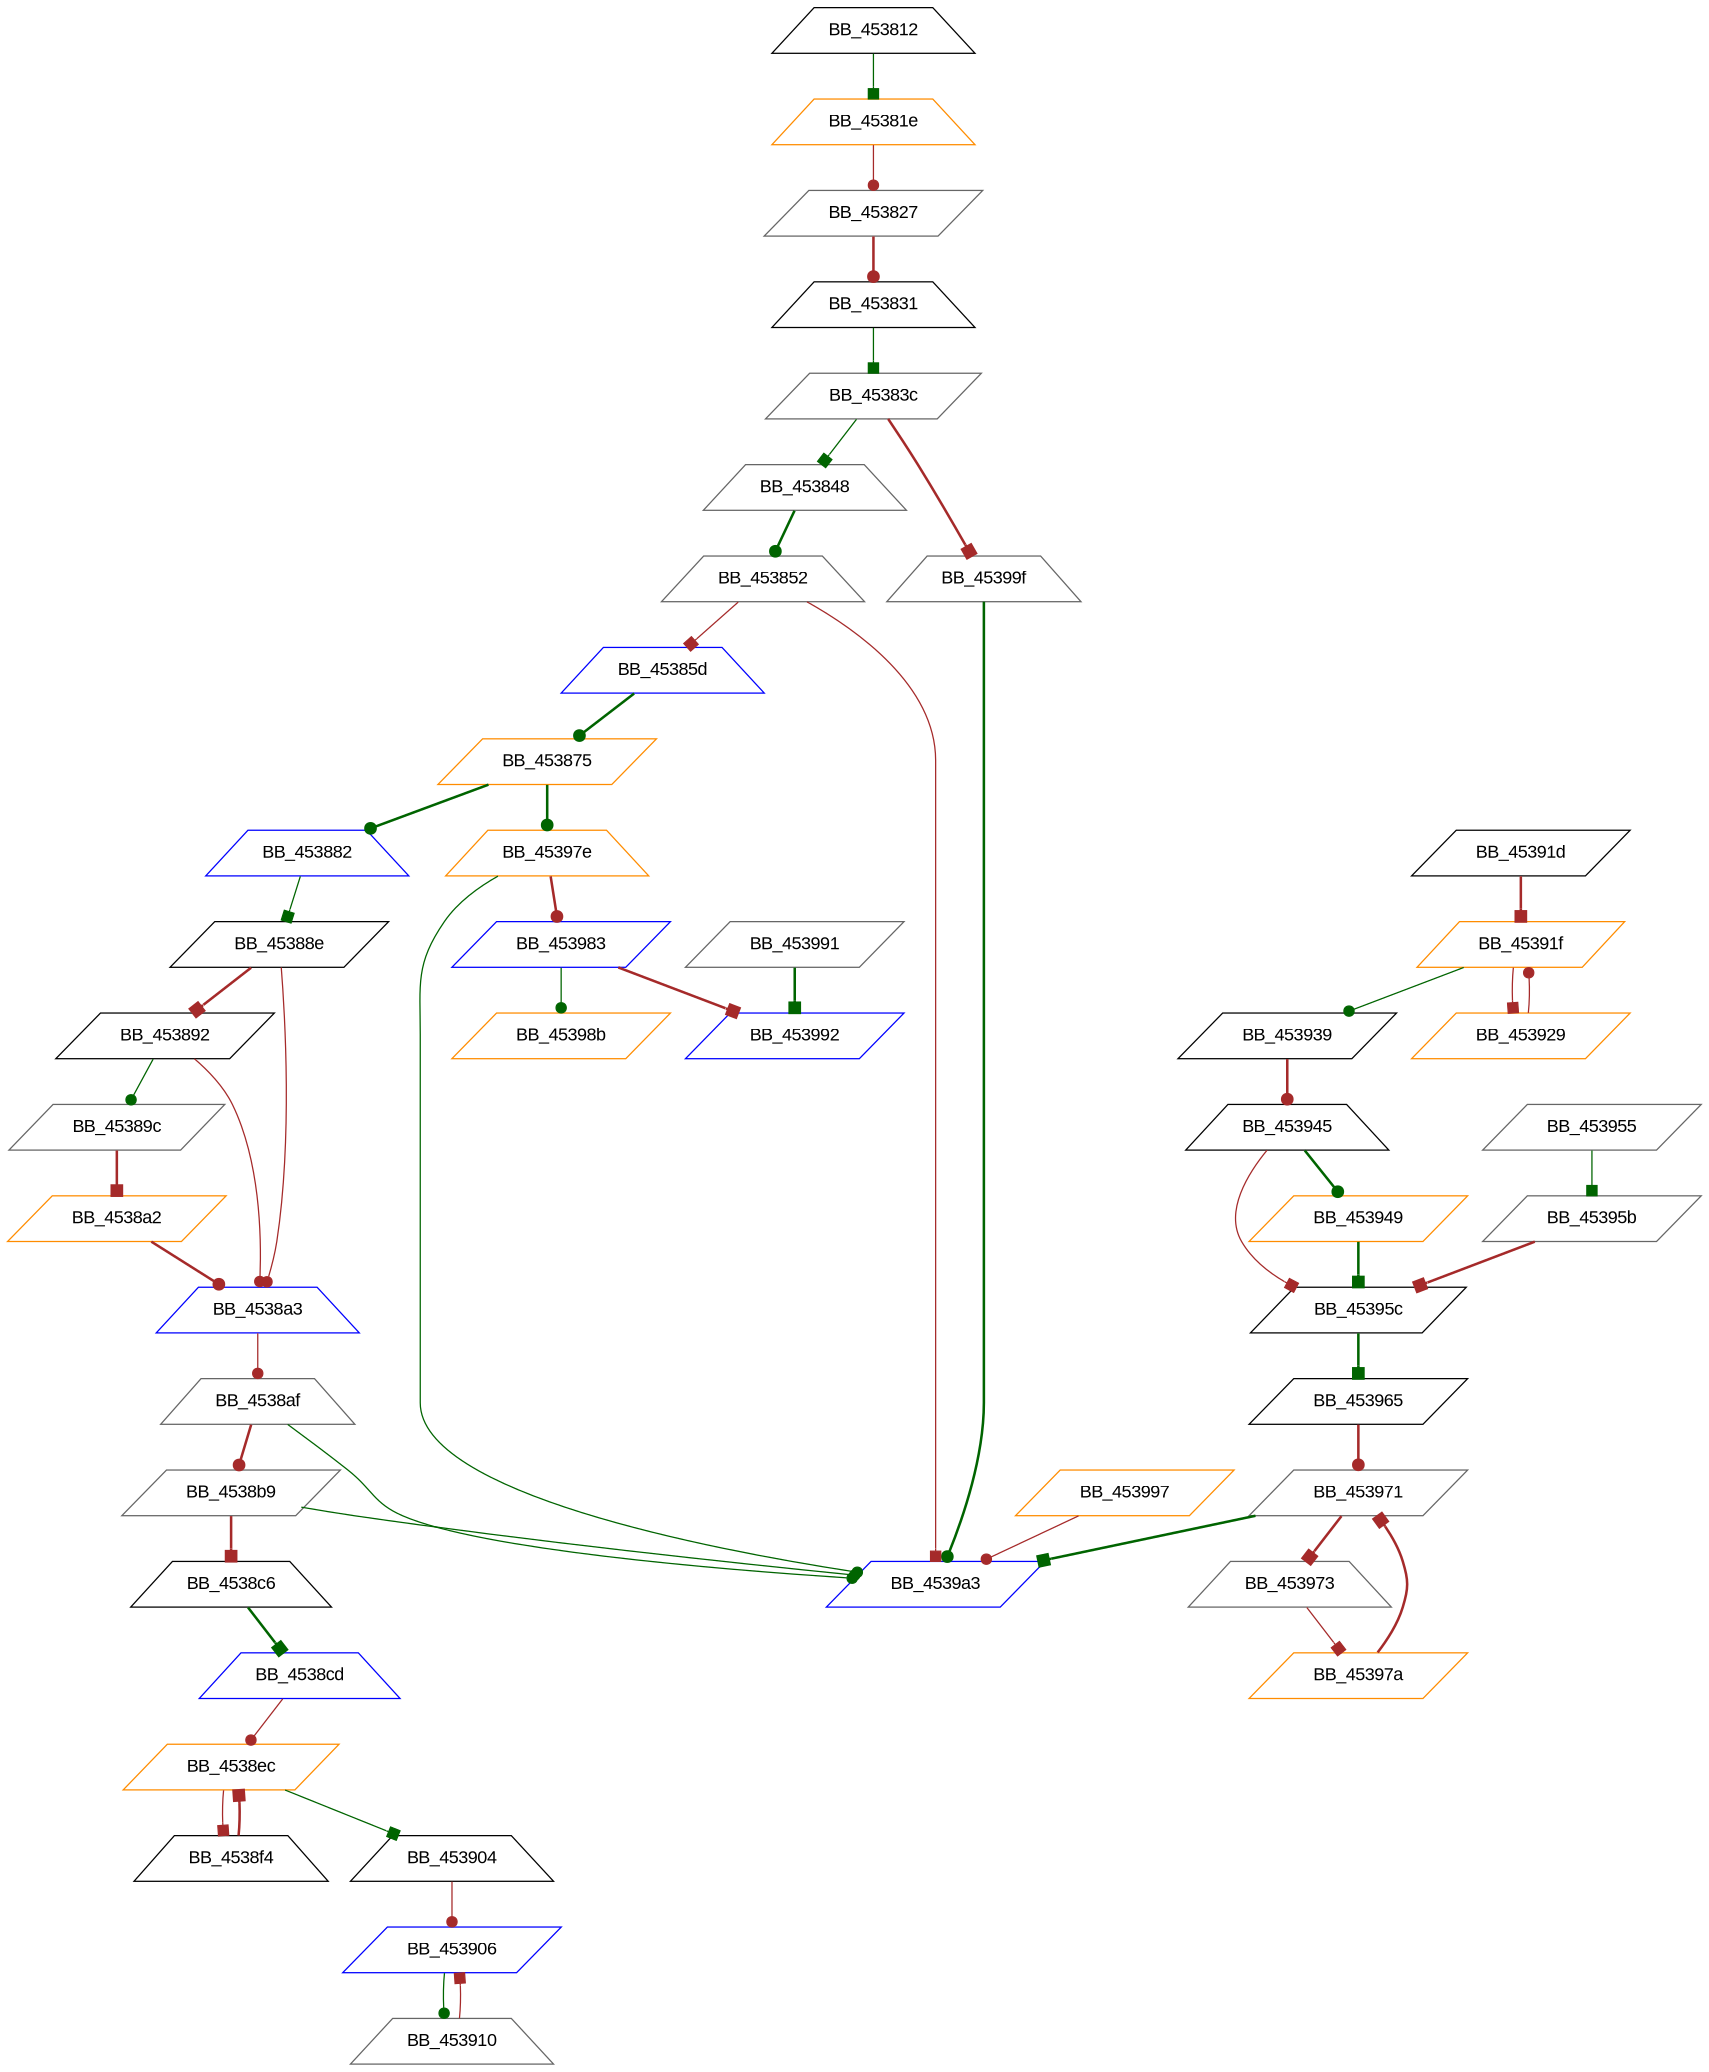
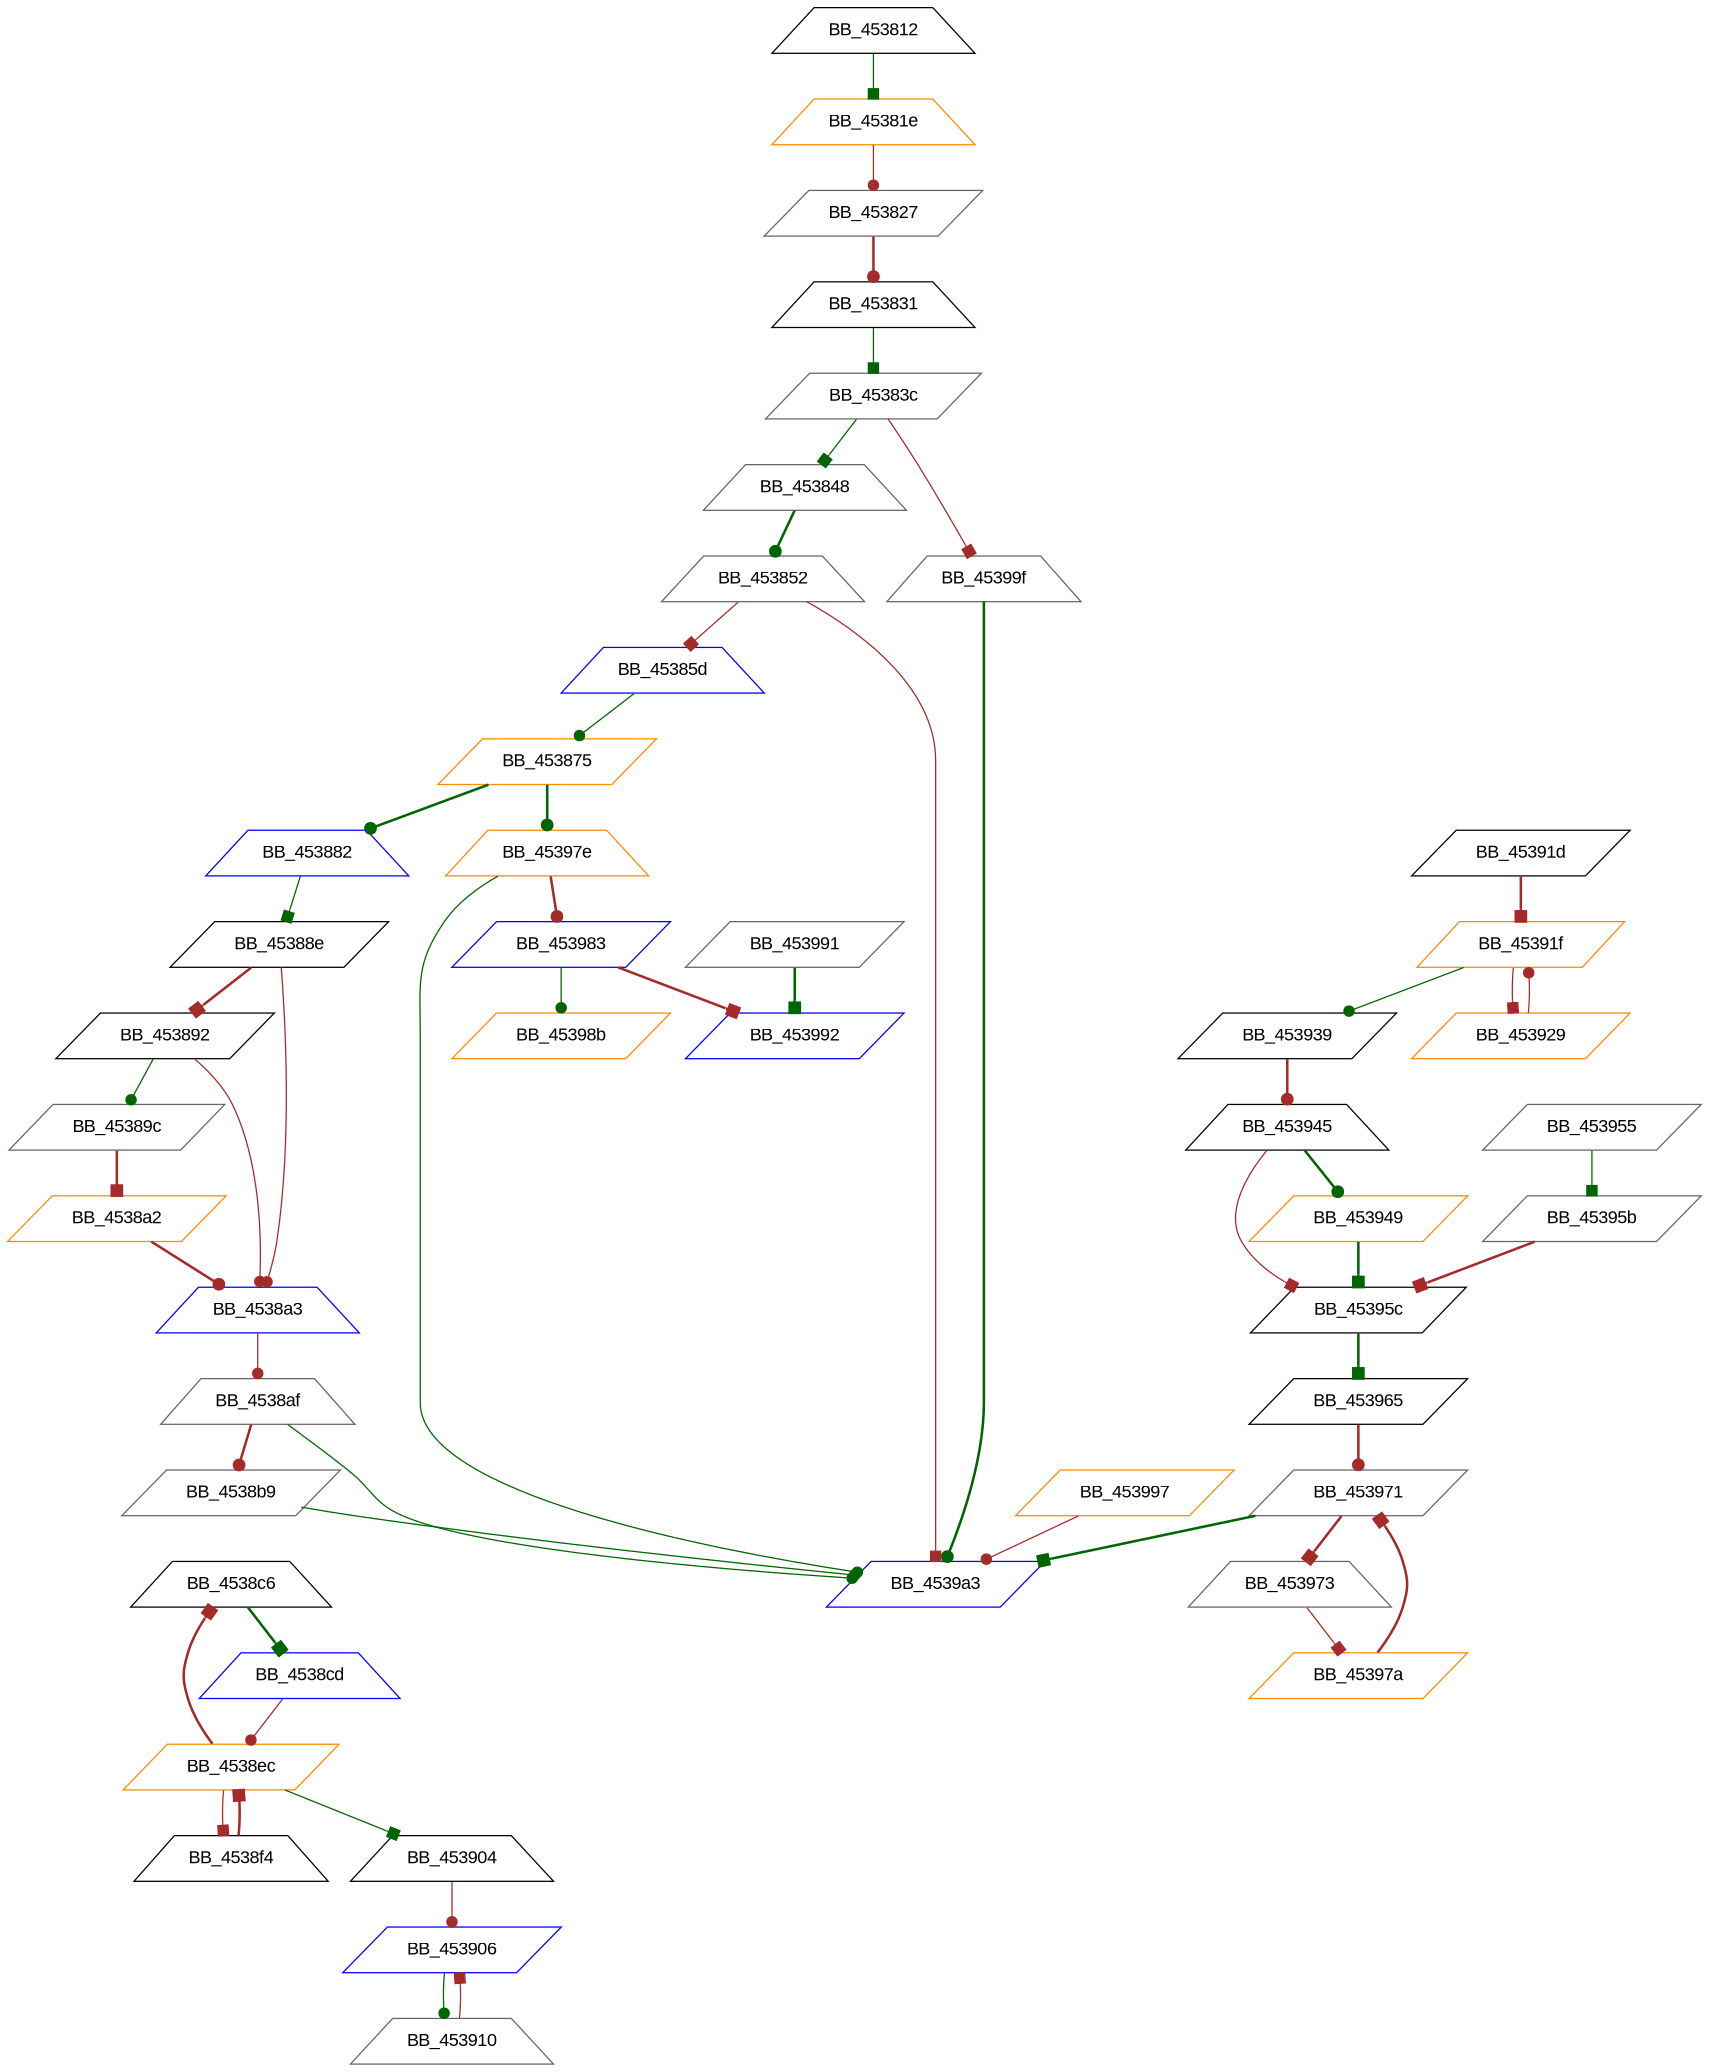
edge "BB_45383c" -> "BB_45399f": style bold -> solid
edge "BB_45385d" -> "BB_453875": style bold -> solid
edge "BB_4538b9" -> "BB_4538c6": now "BB_4538ec" -> "BB_4538c6"
